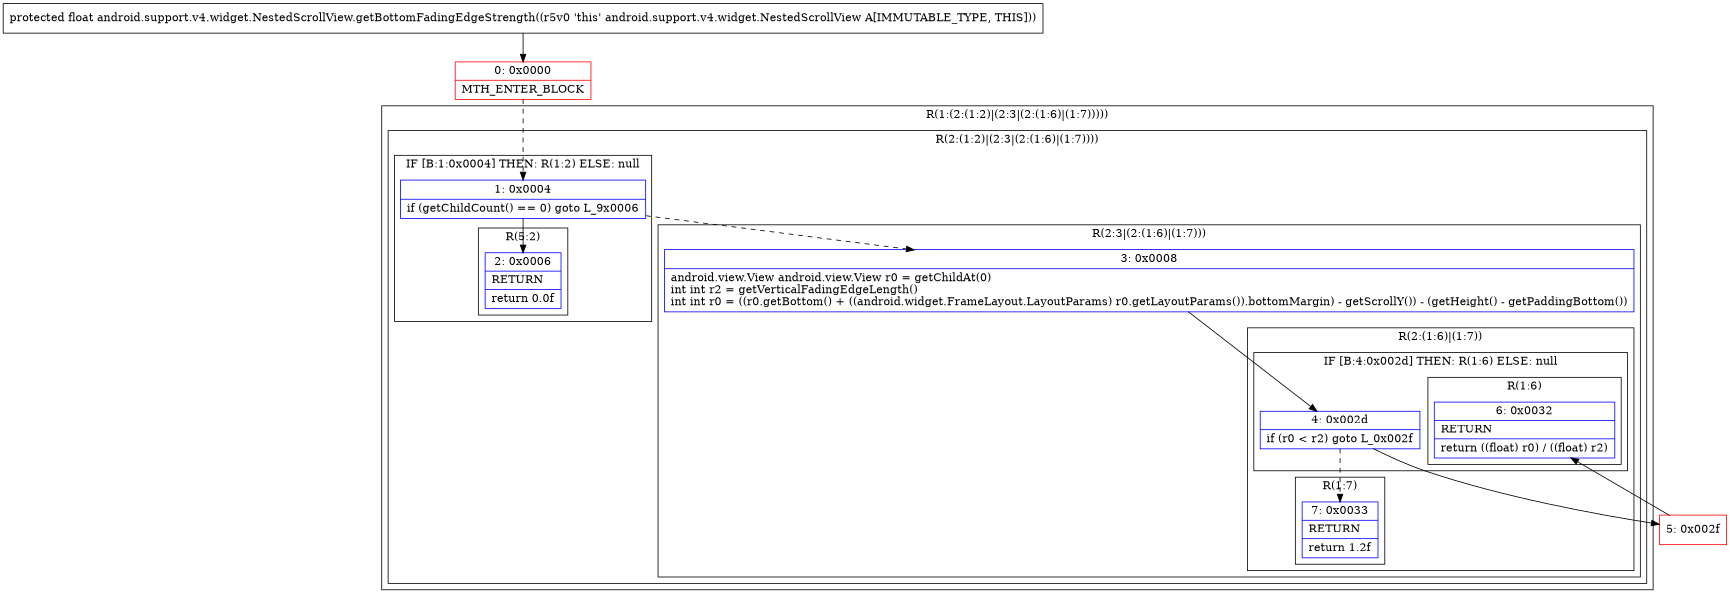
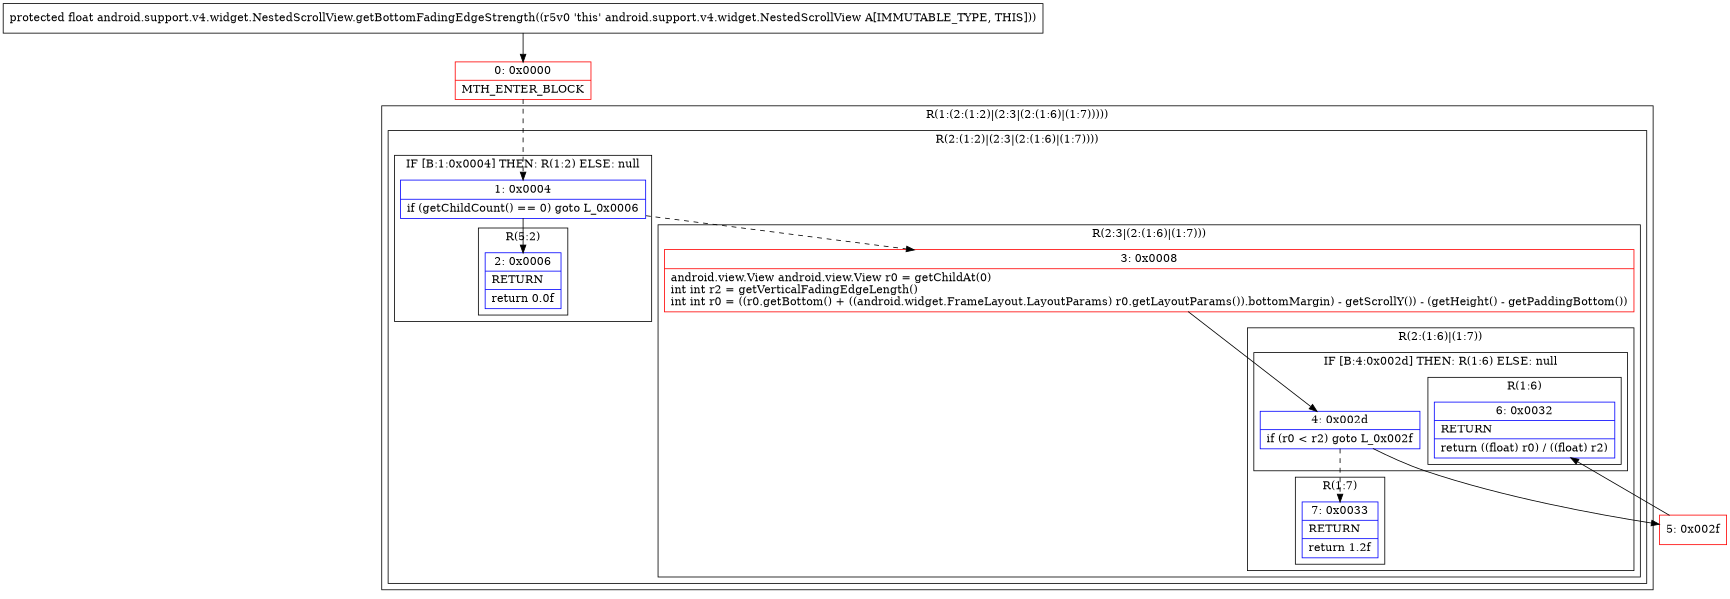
node "1: 0x0004": text "if (getChildCount() == 0) goto L_9x0006" -> "if (getChildCount() == 0) goto L_0x0006"
node "3: 0x0008": color blue -> red
